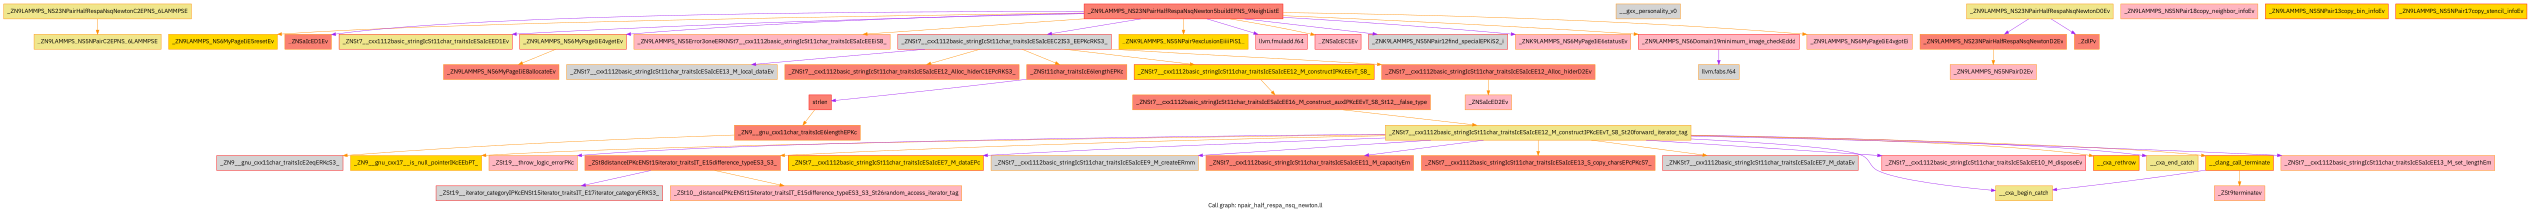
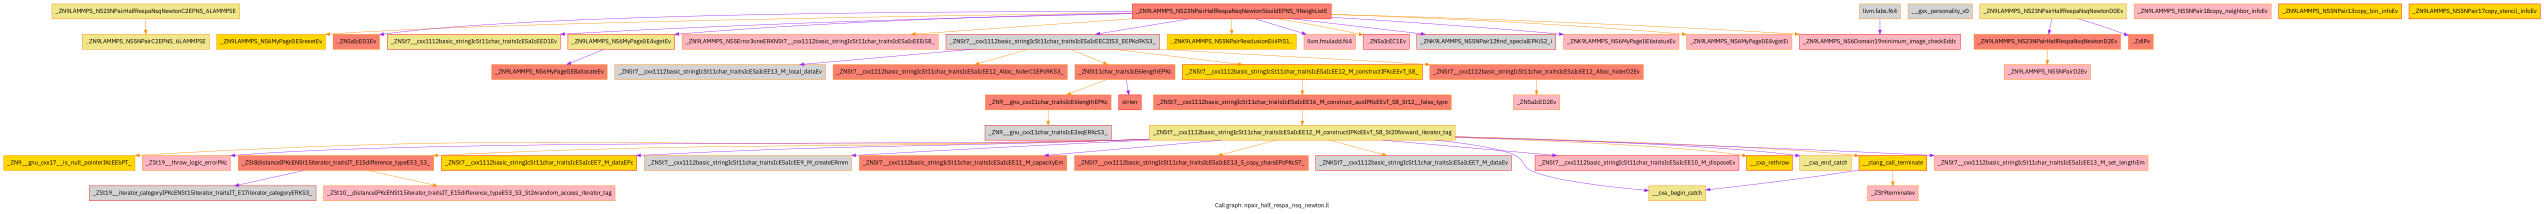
node "llvm.fmuladd.f64": color red -> darkorange
edge "_ZN9LAMMPS_NS6Domain19minimum_image_checkEddd" -> "llvm.fabs.f64": reversed
edge "_ZN9LAMMPS_NS6MyPageIiE4vgetEv" -> "_ZN9LAMMPS_NS6MyPageIiE8allocateEv": color darkorange -> purple
edge "strlen" -> "_ZN9__gnu_cxx11char_traitsIcE6lengthEPKc": now "_ZNSt11char_traitsIcE6lengthEPKc" -> "_ZN9__gnu_cxx11char_traitsIcE6lengthEPKc"
